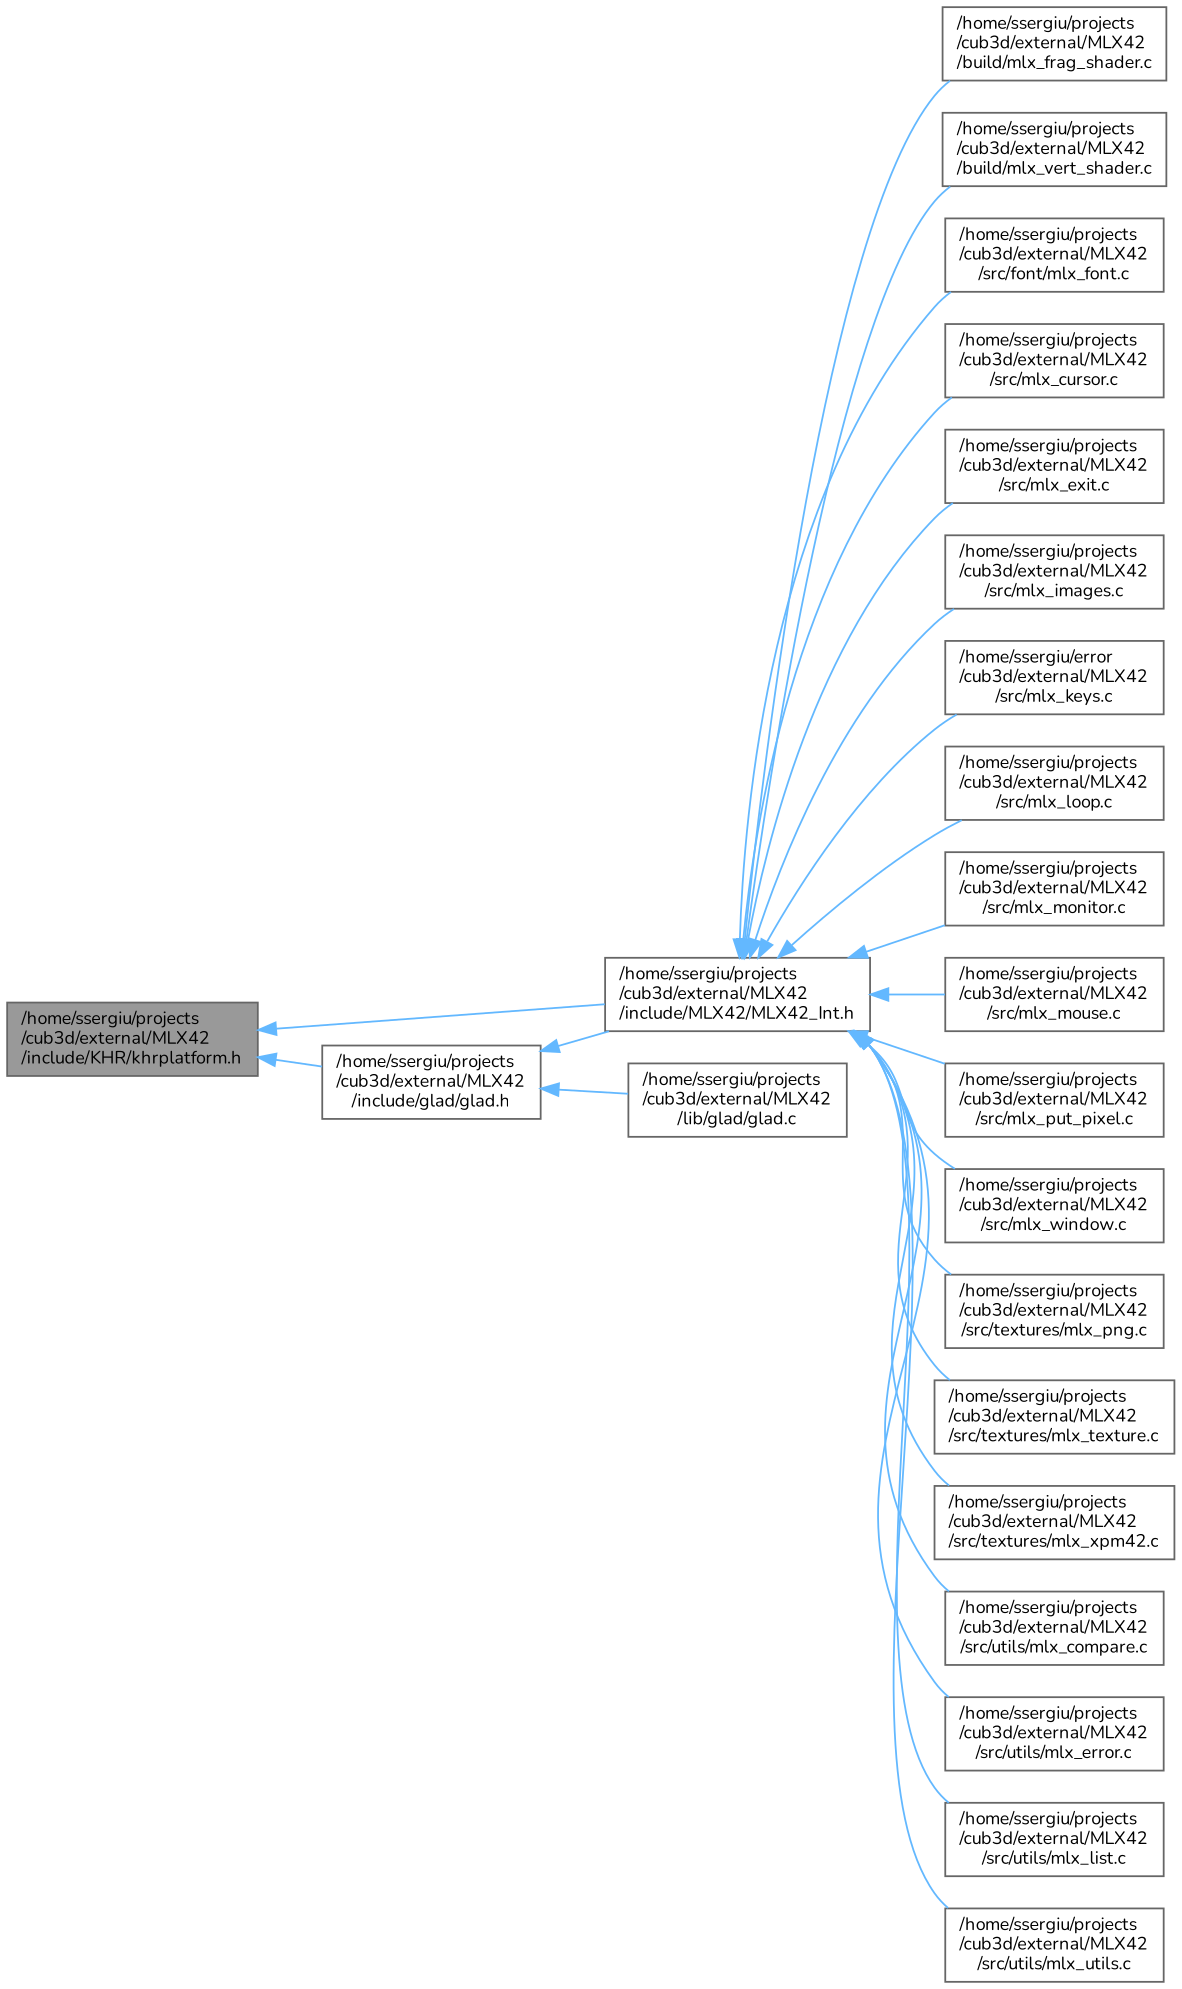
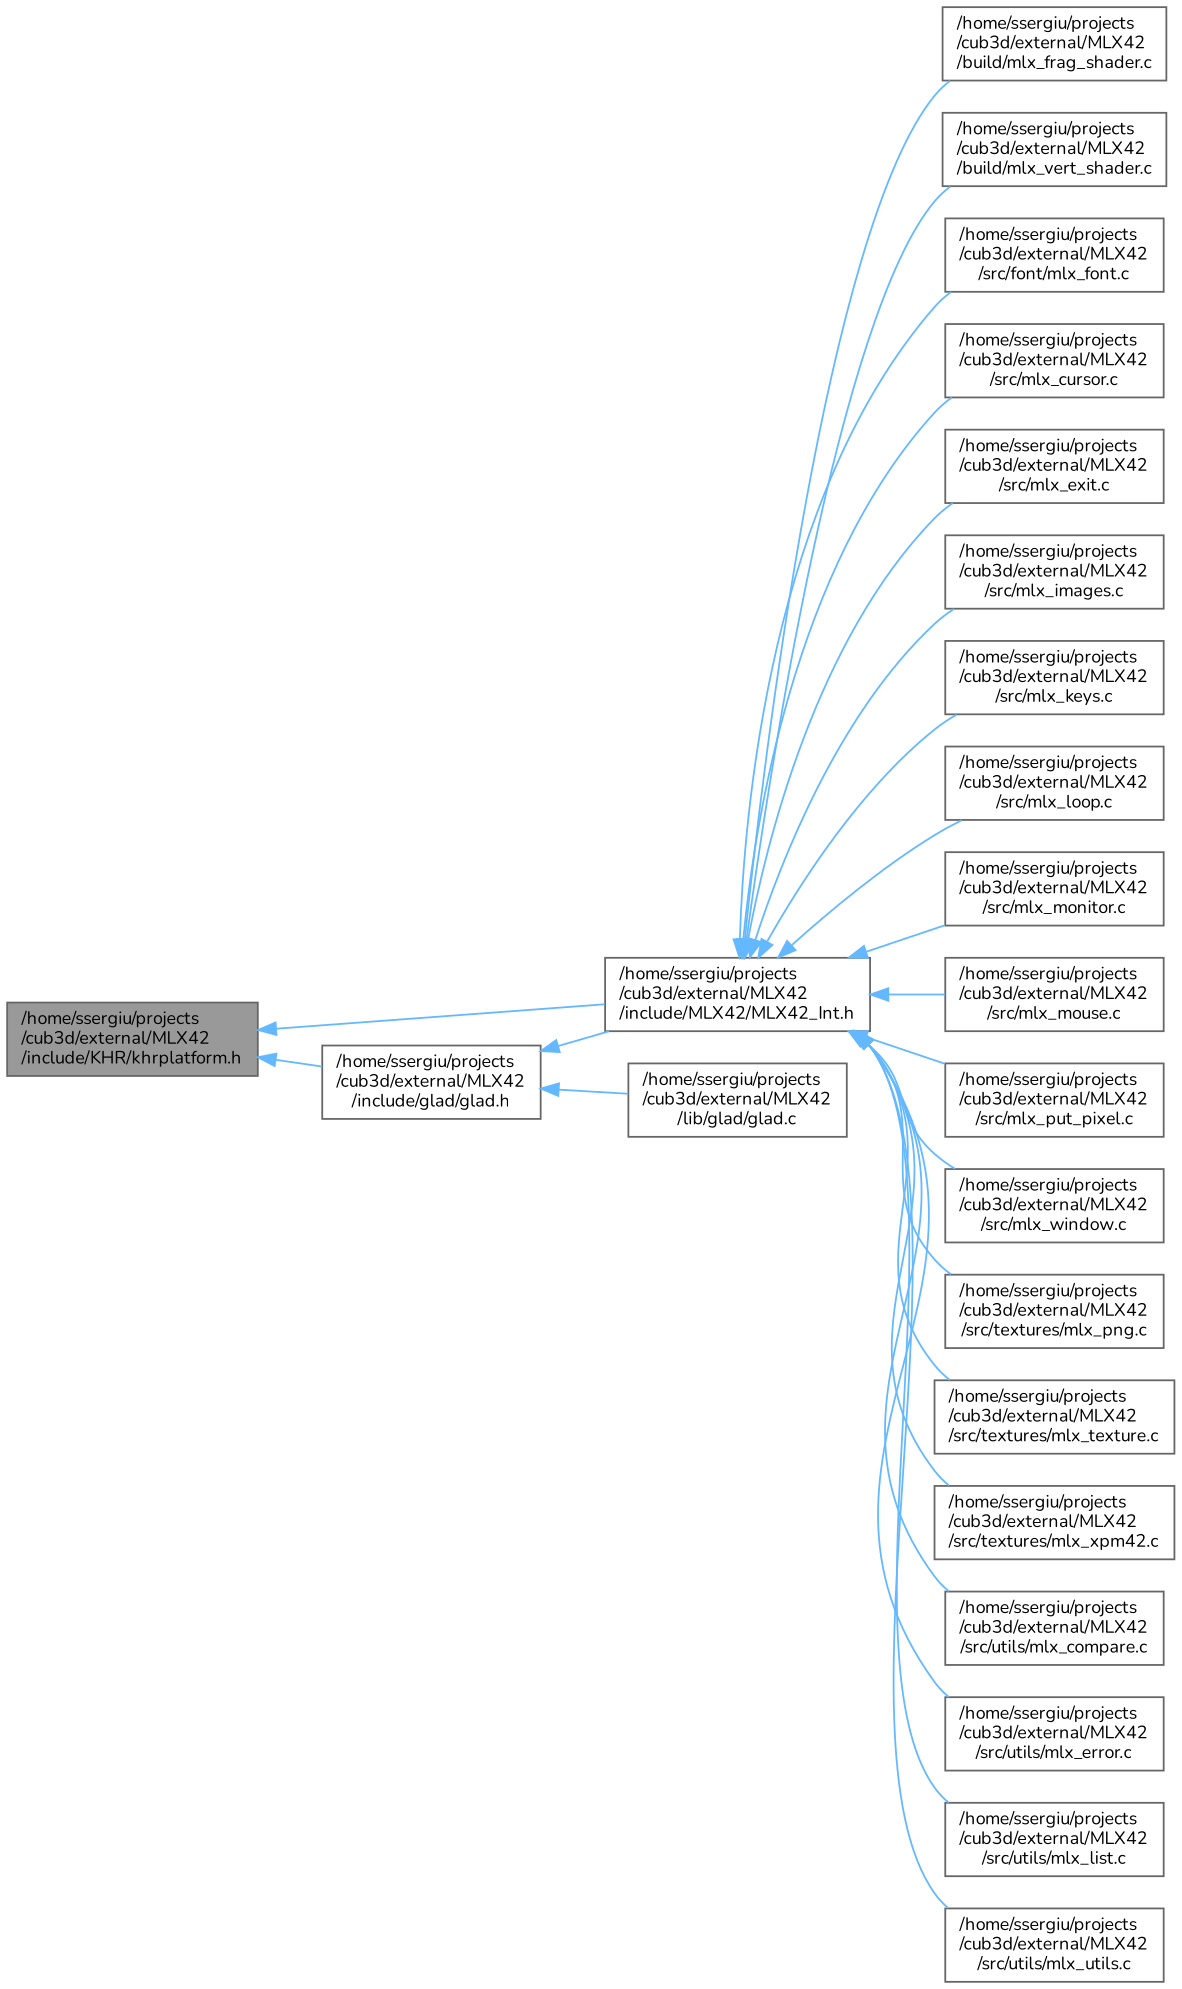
node "/home/ssergiu/error /cub3d/external/MLX42 /src/mlx_keys.c": label "/home/ssergiu/error /cub3d/external/MLX42 /src/mlx_keys.c" -> "/home/ssergiu/projects /cub3d/external/MLX42 /src/mlx_keys.c"
